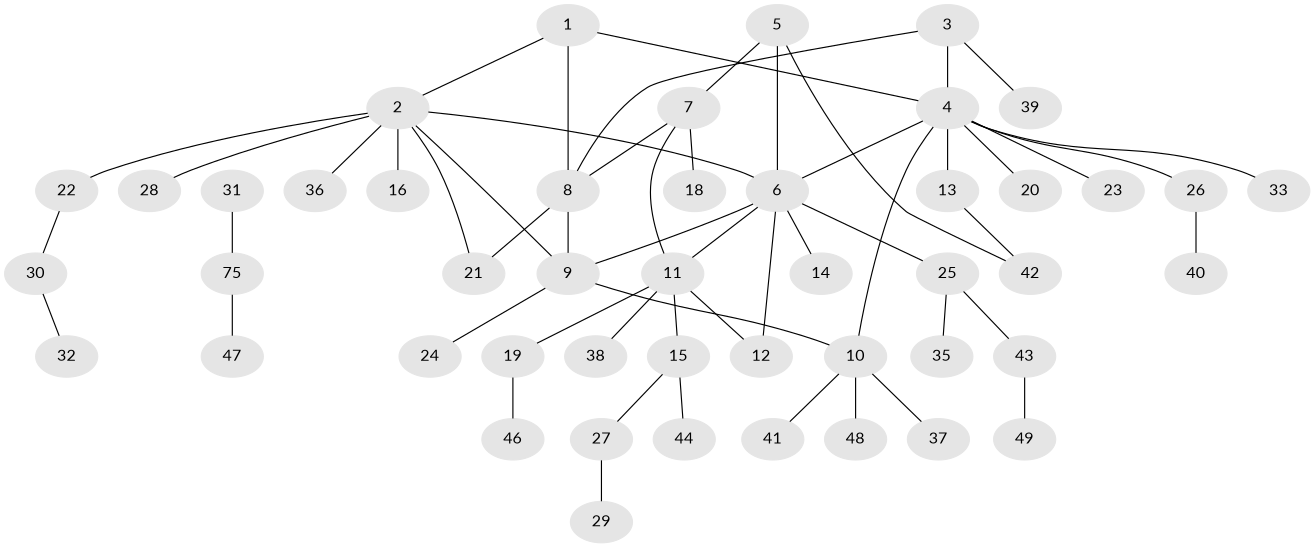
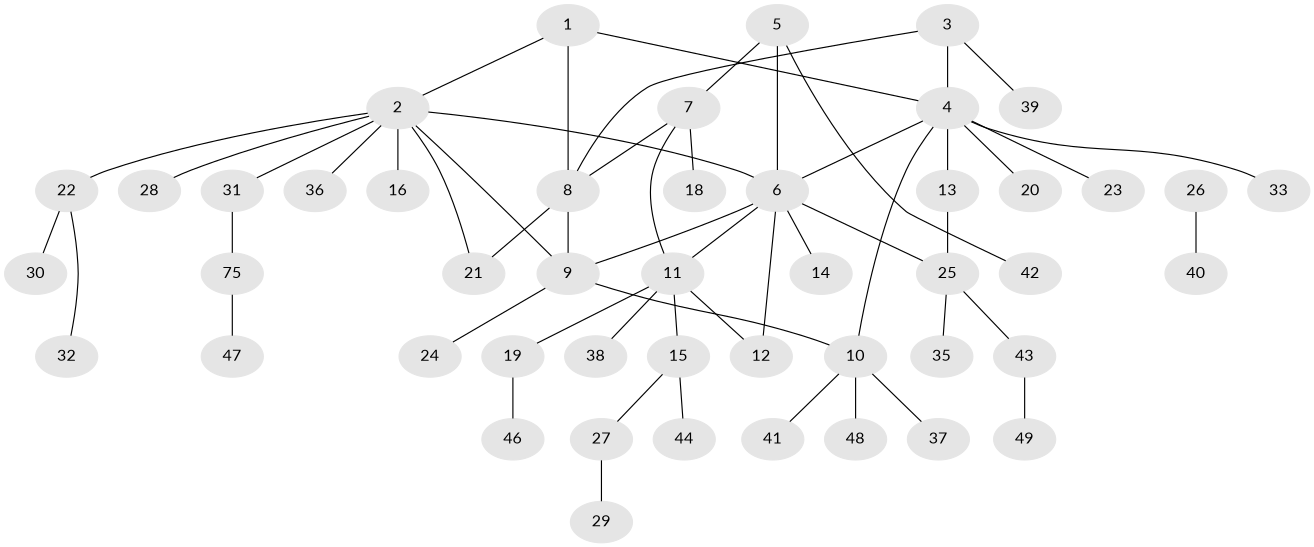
edge "2" -- "31": added
edge "4" -- "26": removed
edge "13" -- "42": now "13" -- "25"
edge "30" -- "32": now "22" -- "32"
